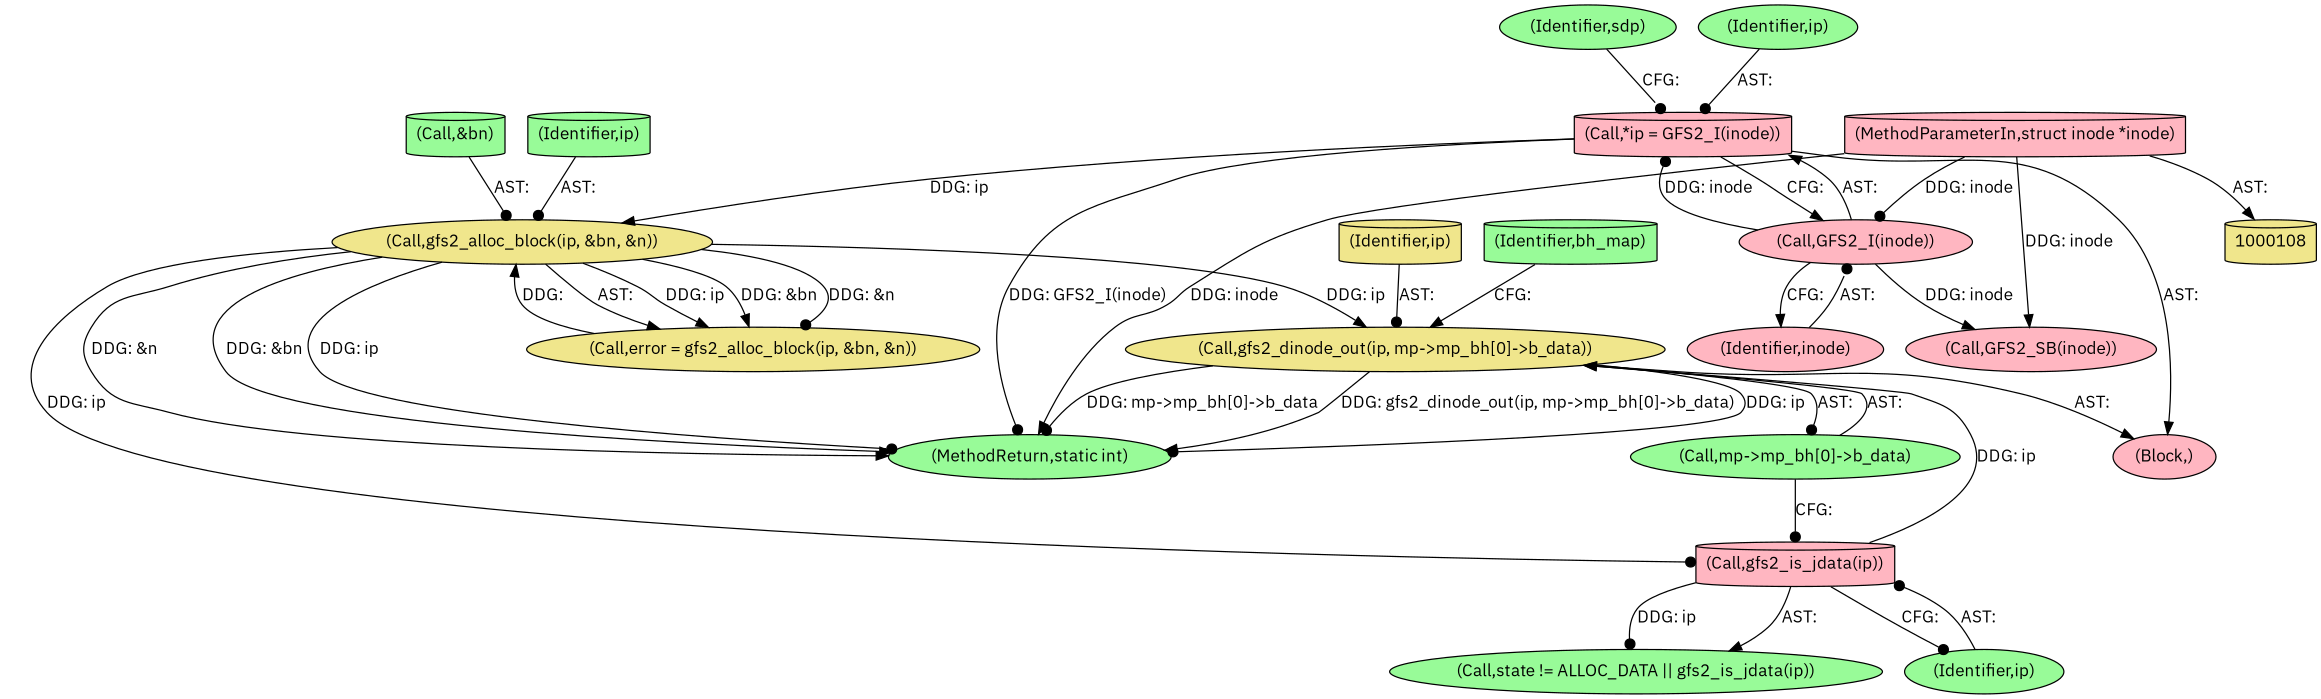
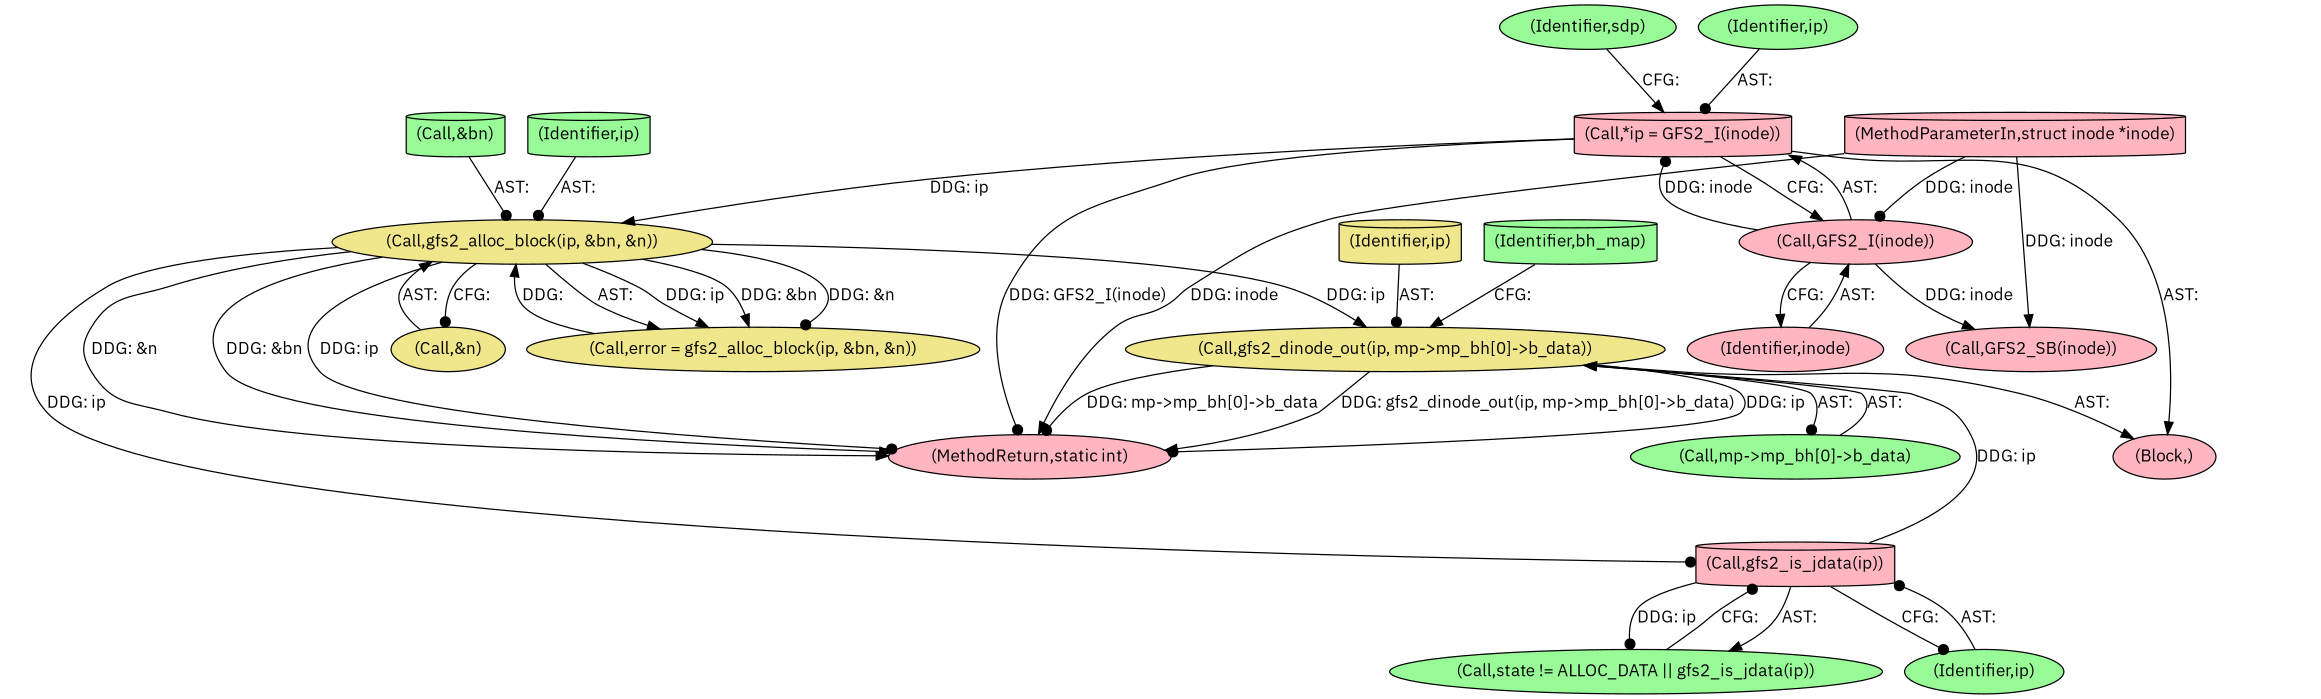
edge "(Identifier,sdp)" -> "(Call,*ip = GFS2_I(inode))": arrowhead dot -> normal
node "1000108": removed
edge "(Identifier,inode)" -> "(Call,GFS2_I(inode))": arrowhead dot -> normal
node "(Call,&n)": added
node "(MethodReturn,static int)": fillcolor palegreen -> lightpink
edge "(Call,mp->mp_bh[0]->b_data)" -> "(Call,gfs2_is_jdata(ip))": now "(Call,state != ALLOC_DATA || gfs2_is_jdata(ip))" -> "(Call,gfs2_is_jdata(ip))"
